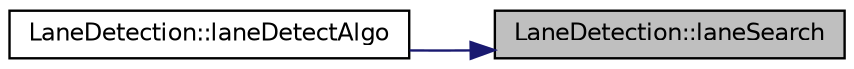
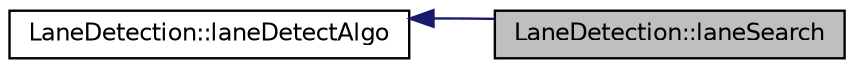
edge "LaneDetection::laneDetectAlgo" -> "LaneDetection::laneSearch": reversed
